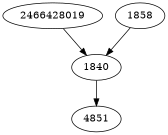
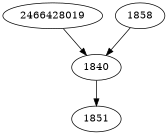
node "4851": label "4851" -> "1851"
